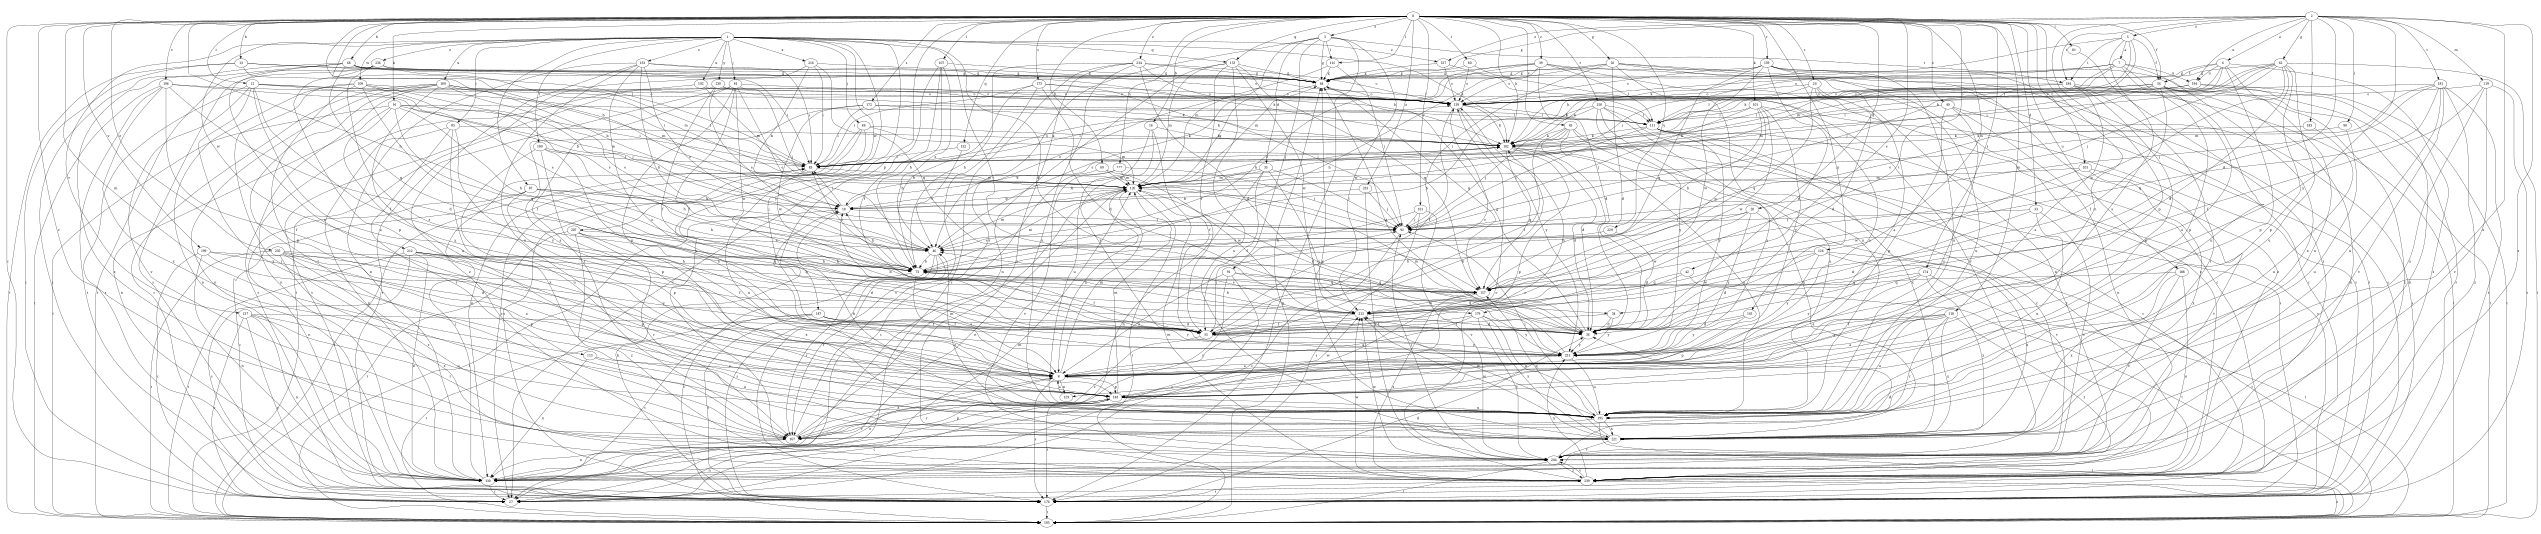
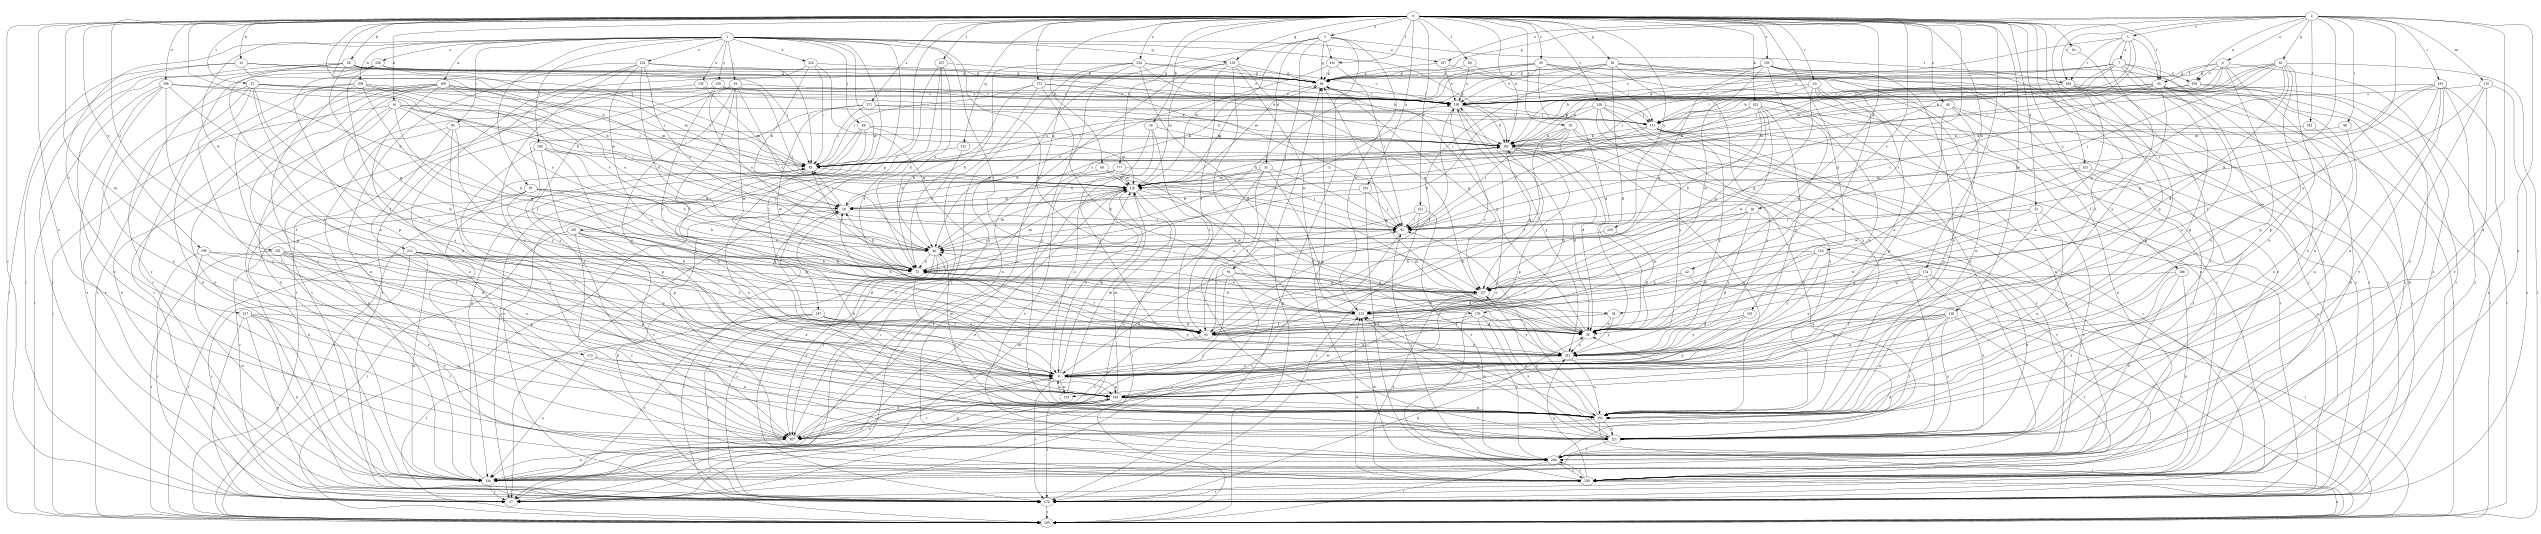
edge "239" -> "120": now "129" -> "120"
